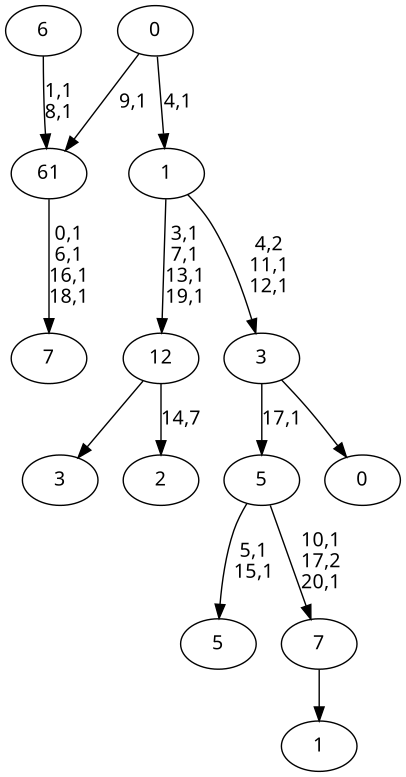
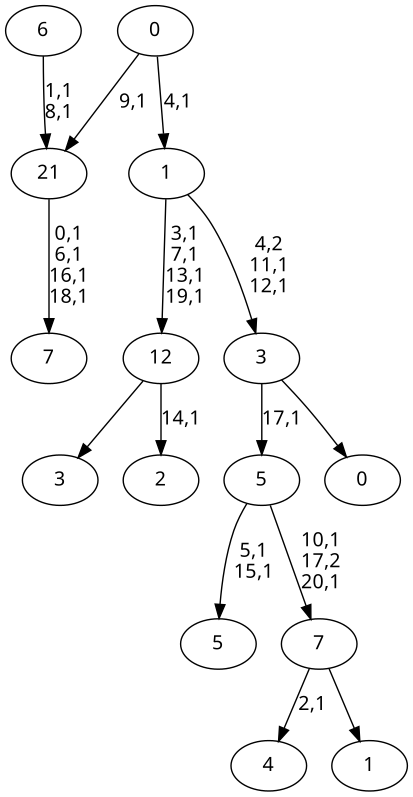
node "61": label "61" -> "21"
edge "12" -> "2": label "14,7" -> "14,1"
node "4": added
